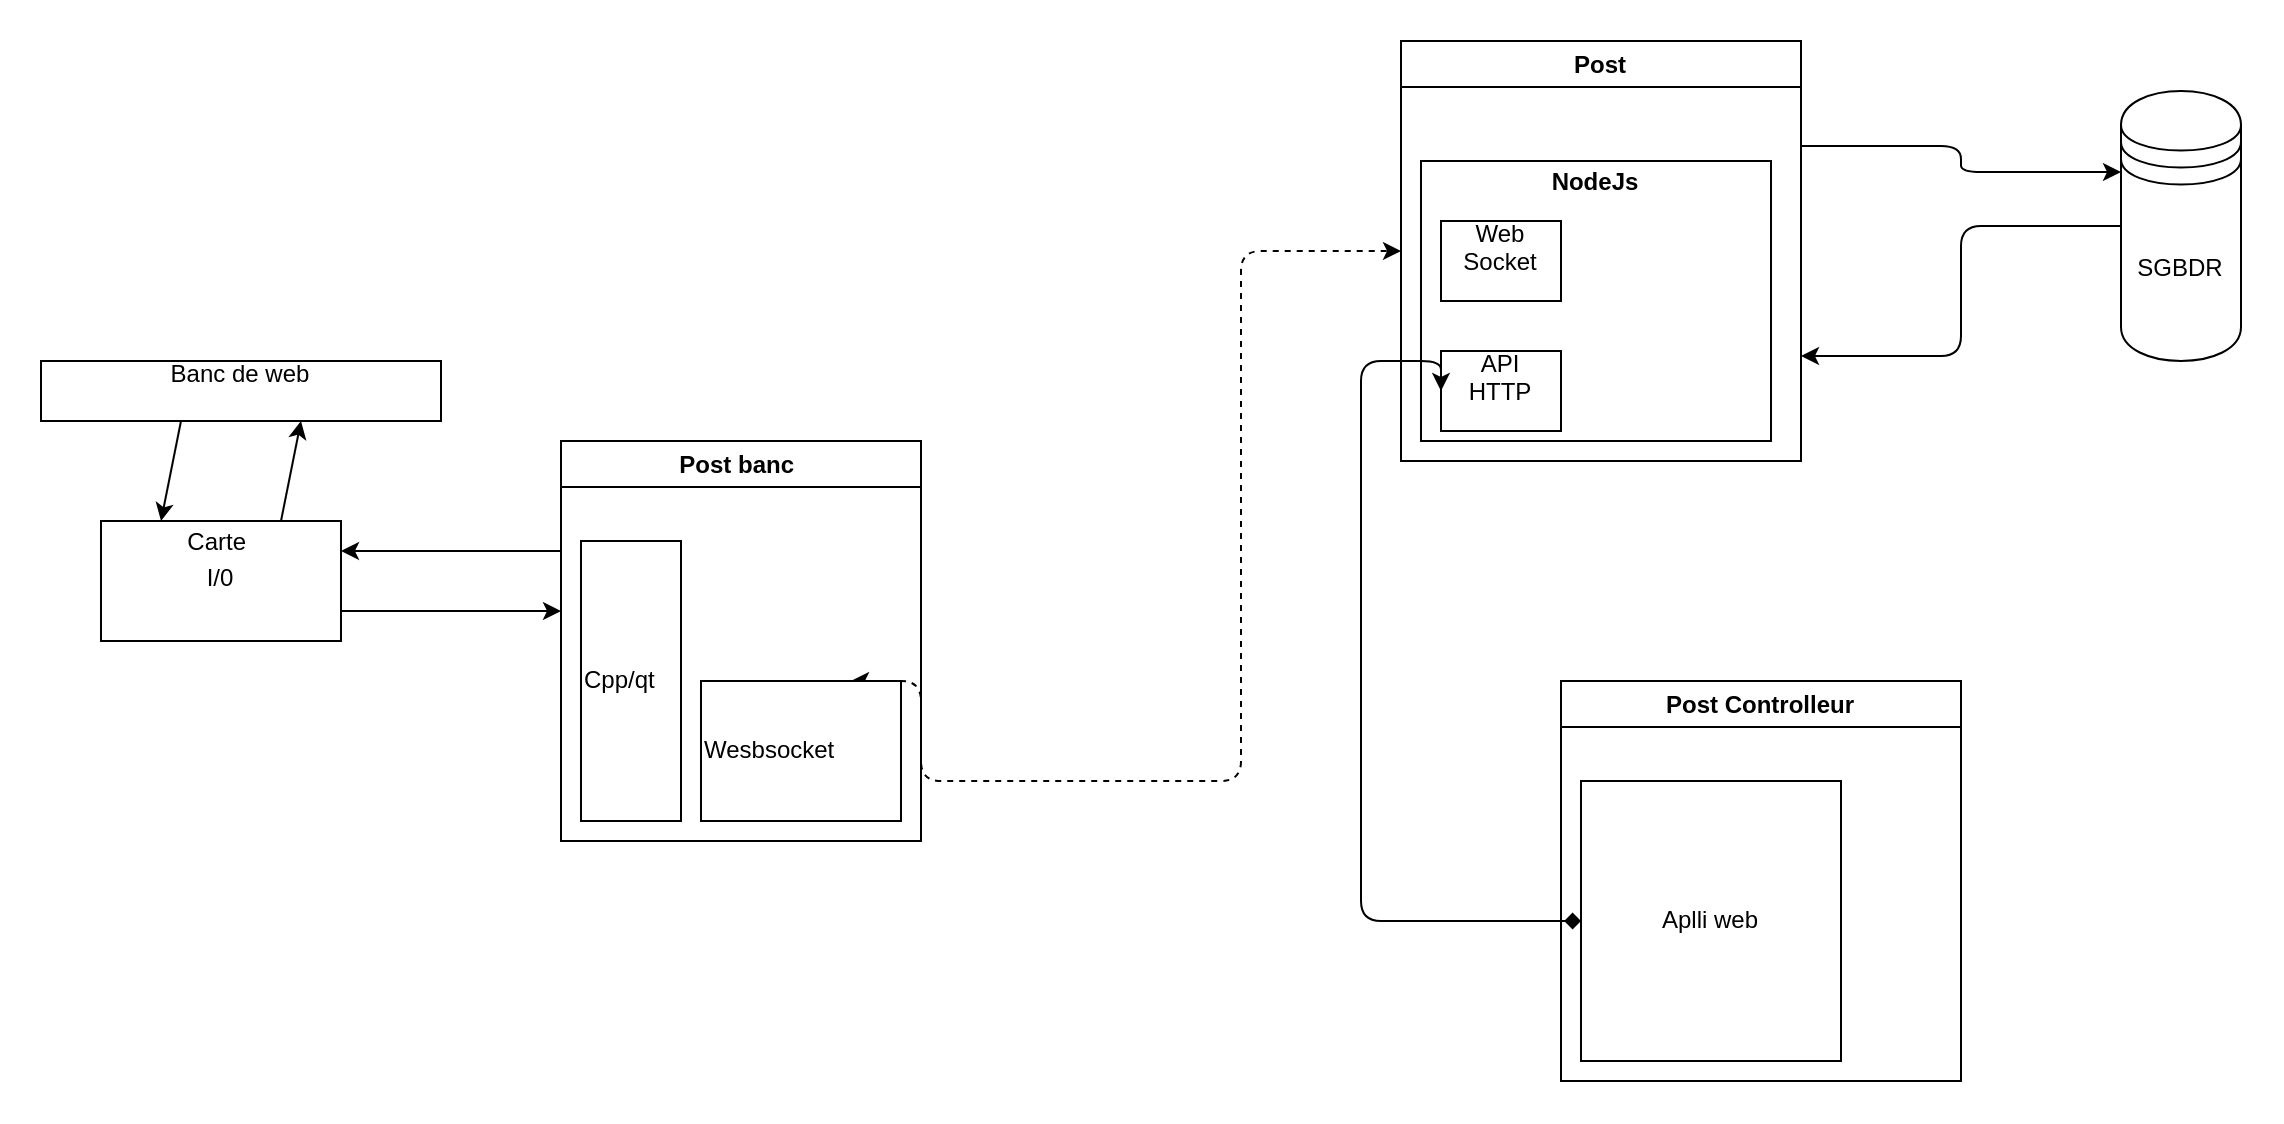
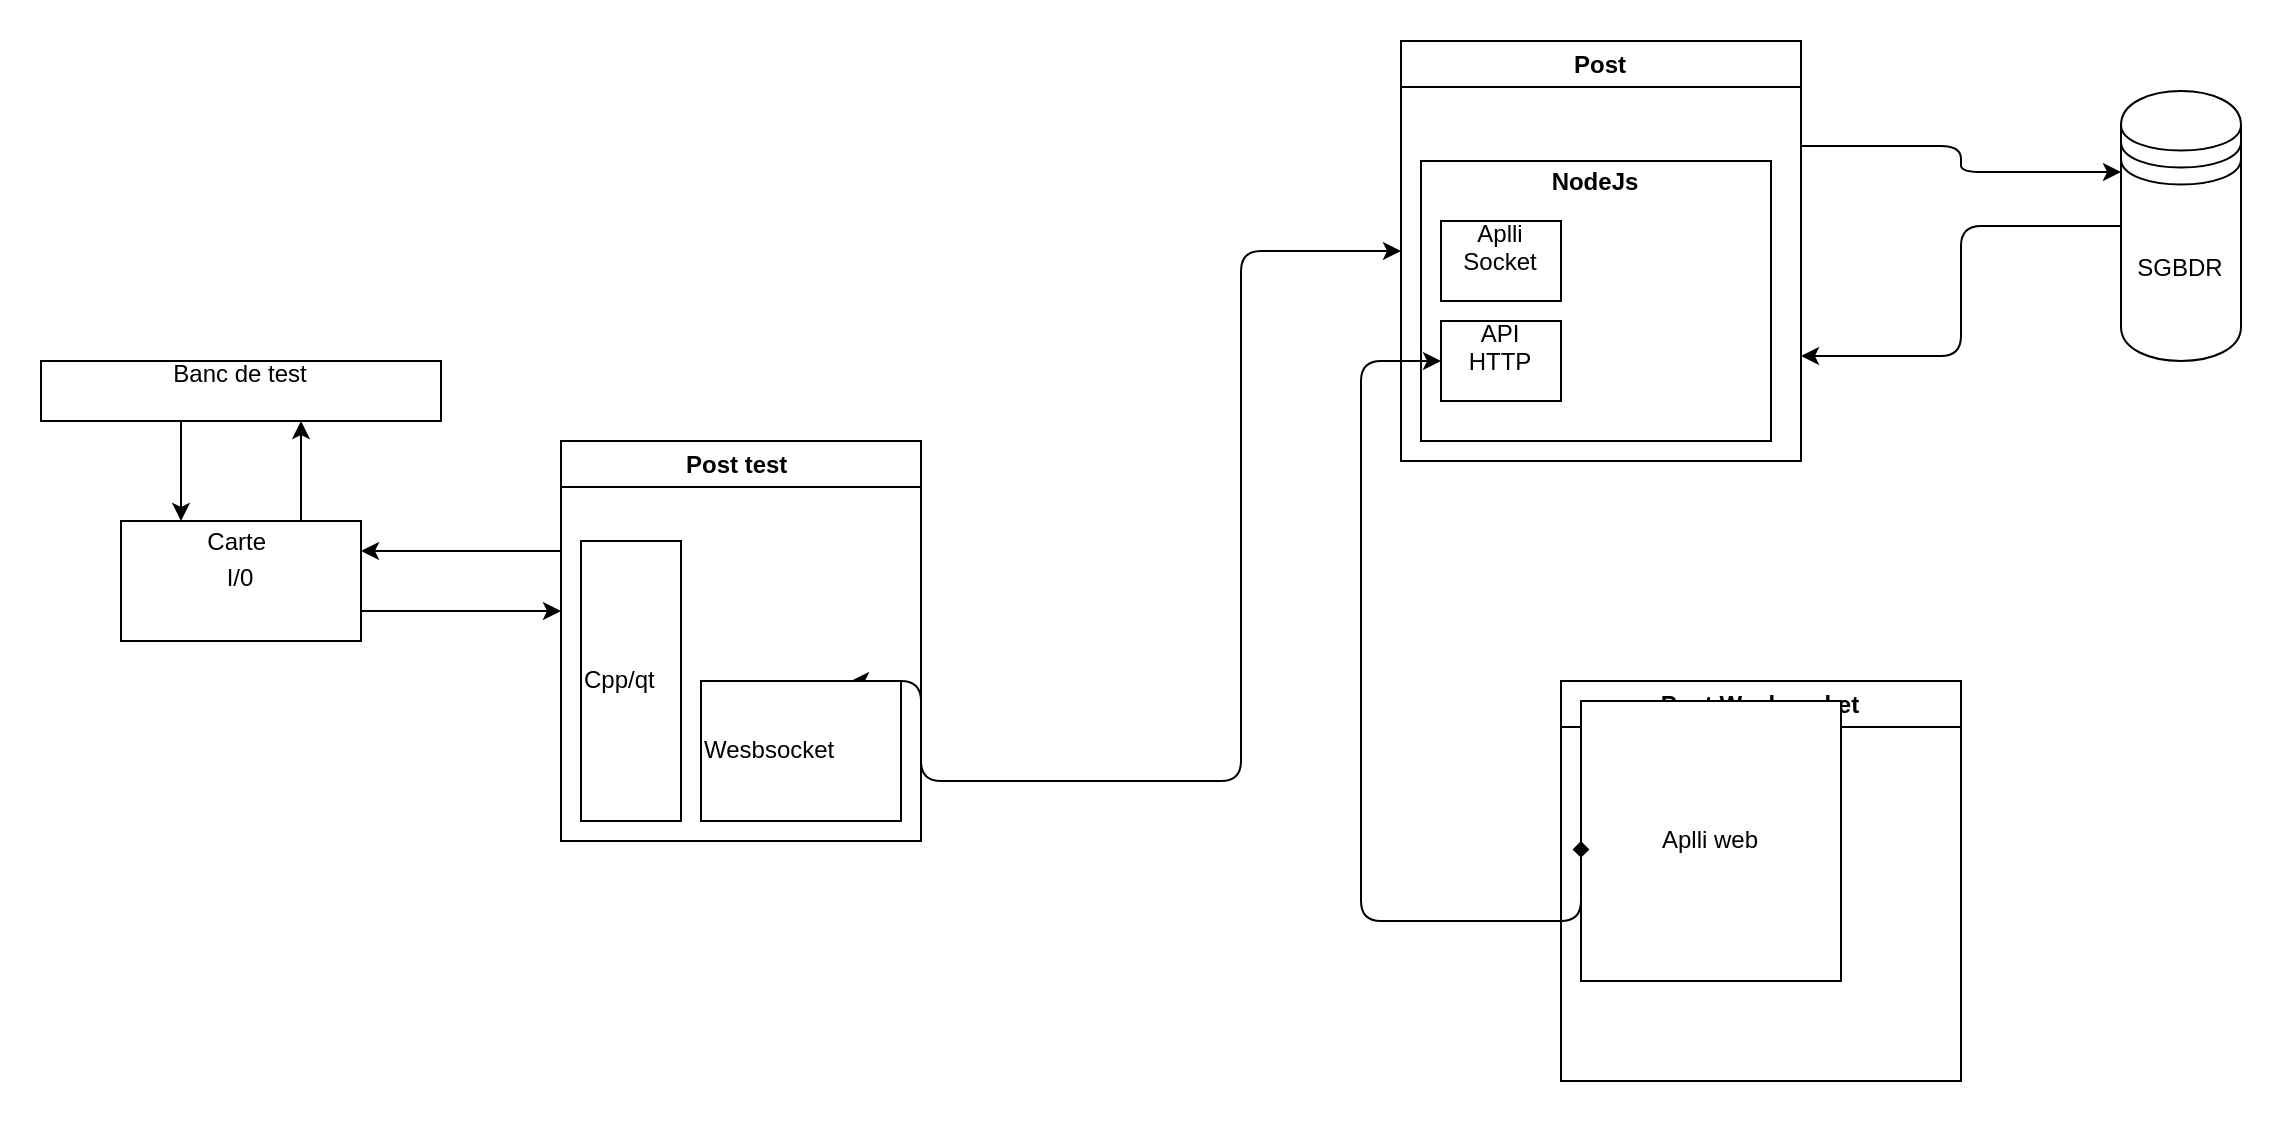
node "Web Socket": label "Web Socket" -> "Aplli Socket"
node "Banc de web": label "Banc de web" -> "Banc de test"
node "API HTTP": moved (1501, 391) -> (1501, 361)
node "Post banc": label "Post banc" -> "Post test"
node "Carte I/0": moved (221, 581) -> (241, 581)
edge "Post" -- "Wesbsocket": style dashed -> solid
node "Post Controlleur": label "Post Controlleur" -> "Post Wesbsocket"
node "Aplli web": moved (1711, 921) -> (1711, 841)
